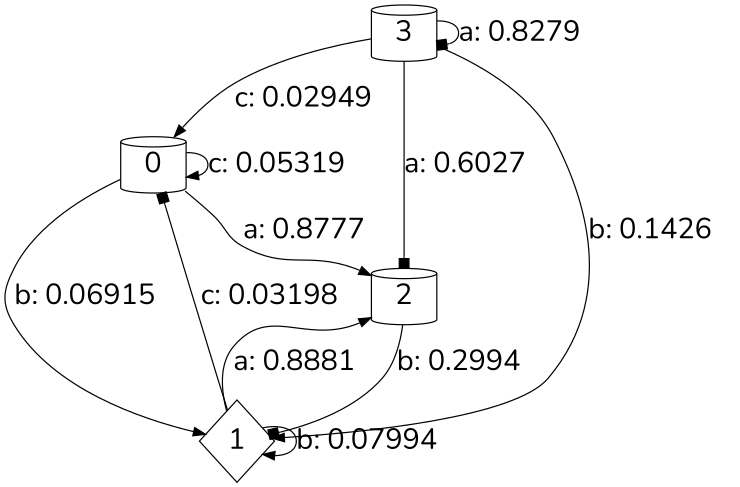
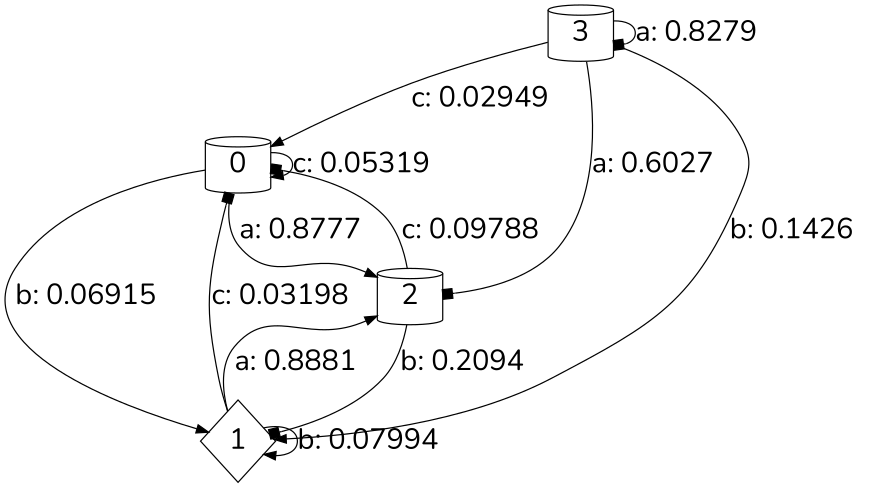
edge "2" -> "0": added, label "c: 0.09788"
edge "2" -> "1": label "b: 0.2994   " -> "b: 0.2094   "
